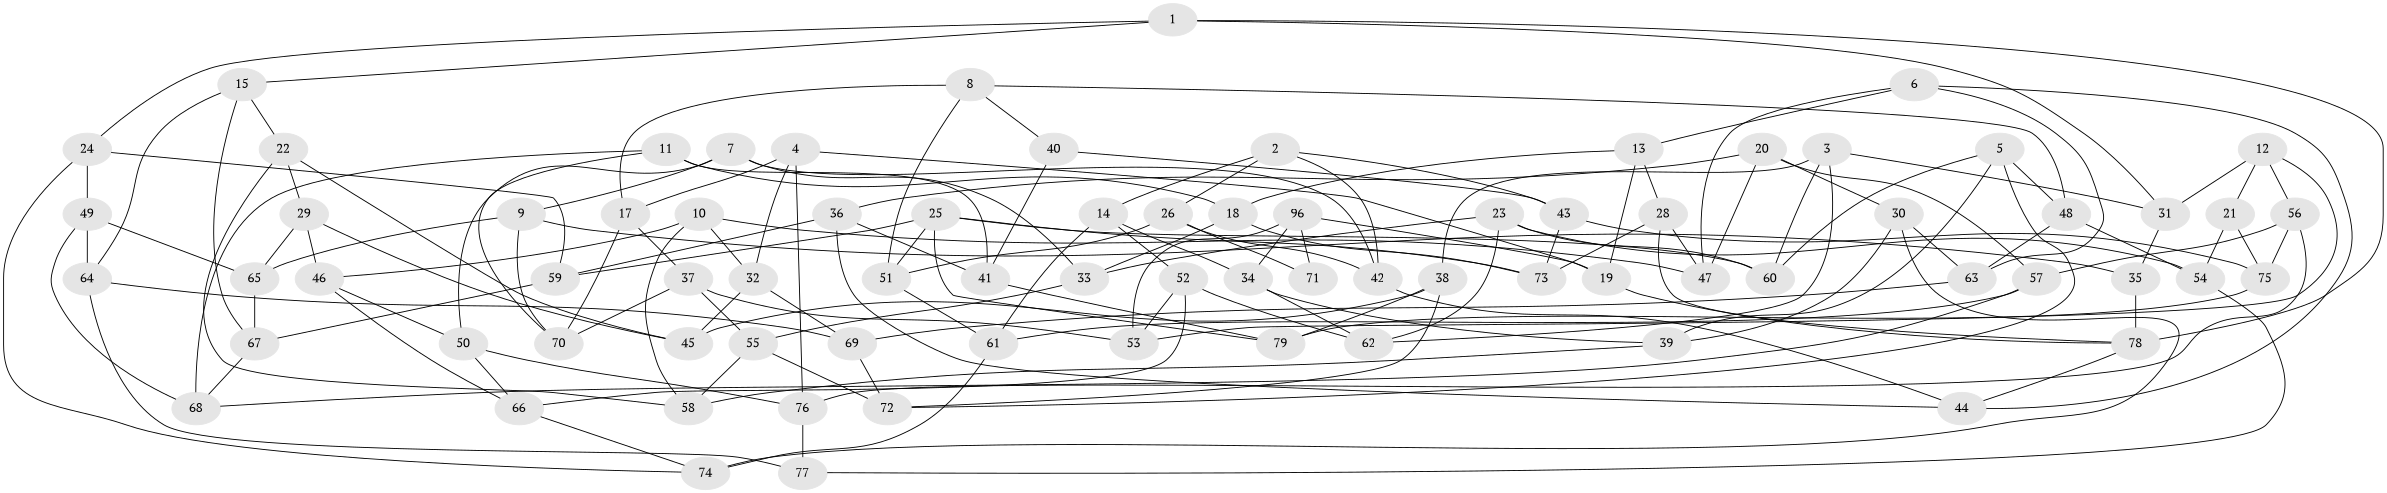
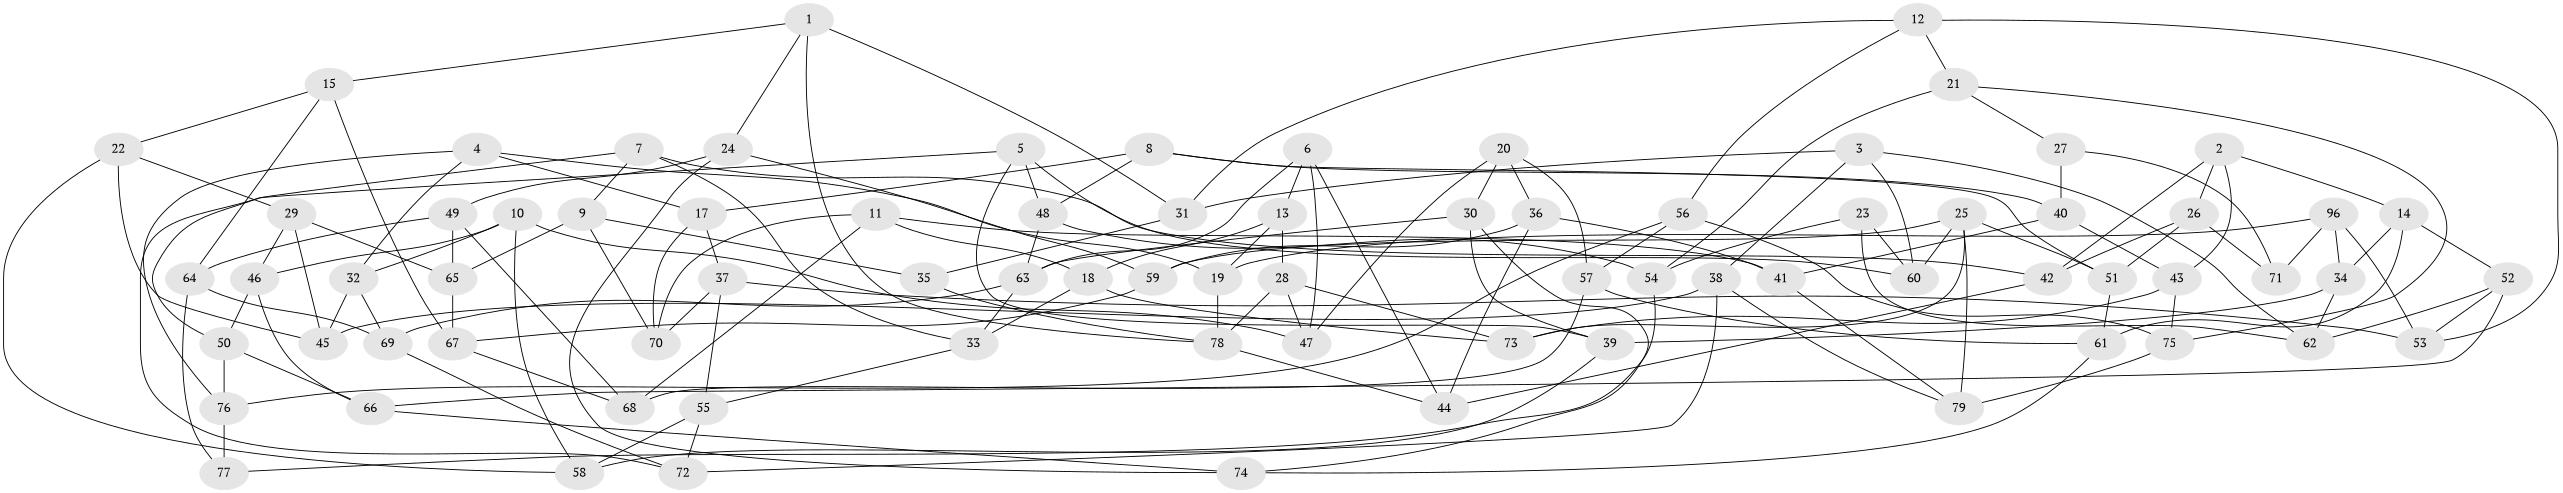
node "27": added
edge "23" -- "33": now "63" -- "33"
